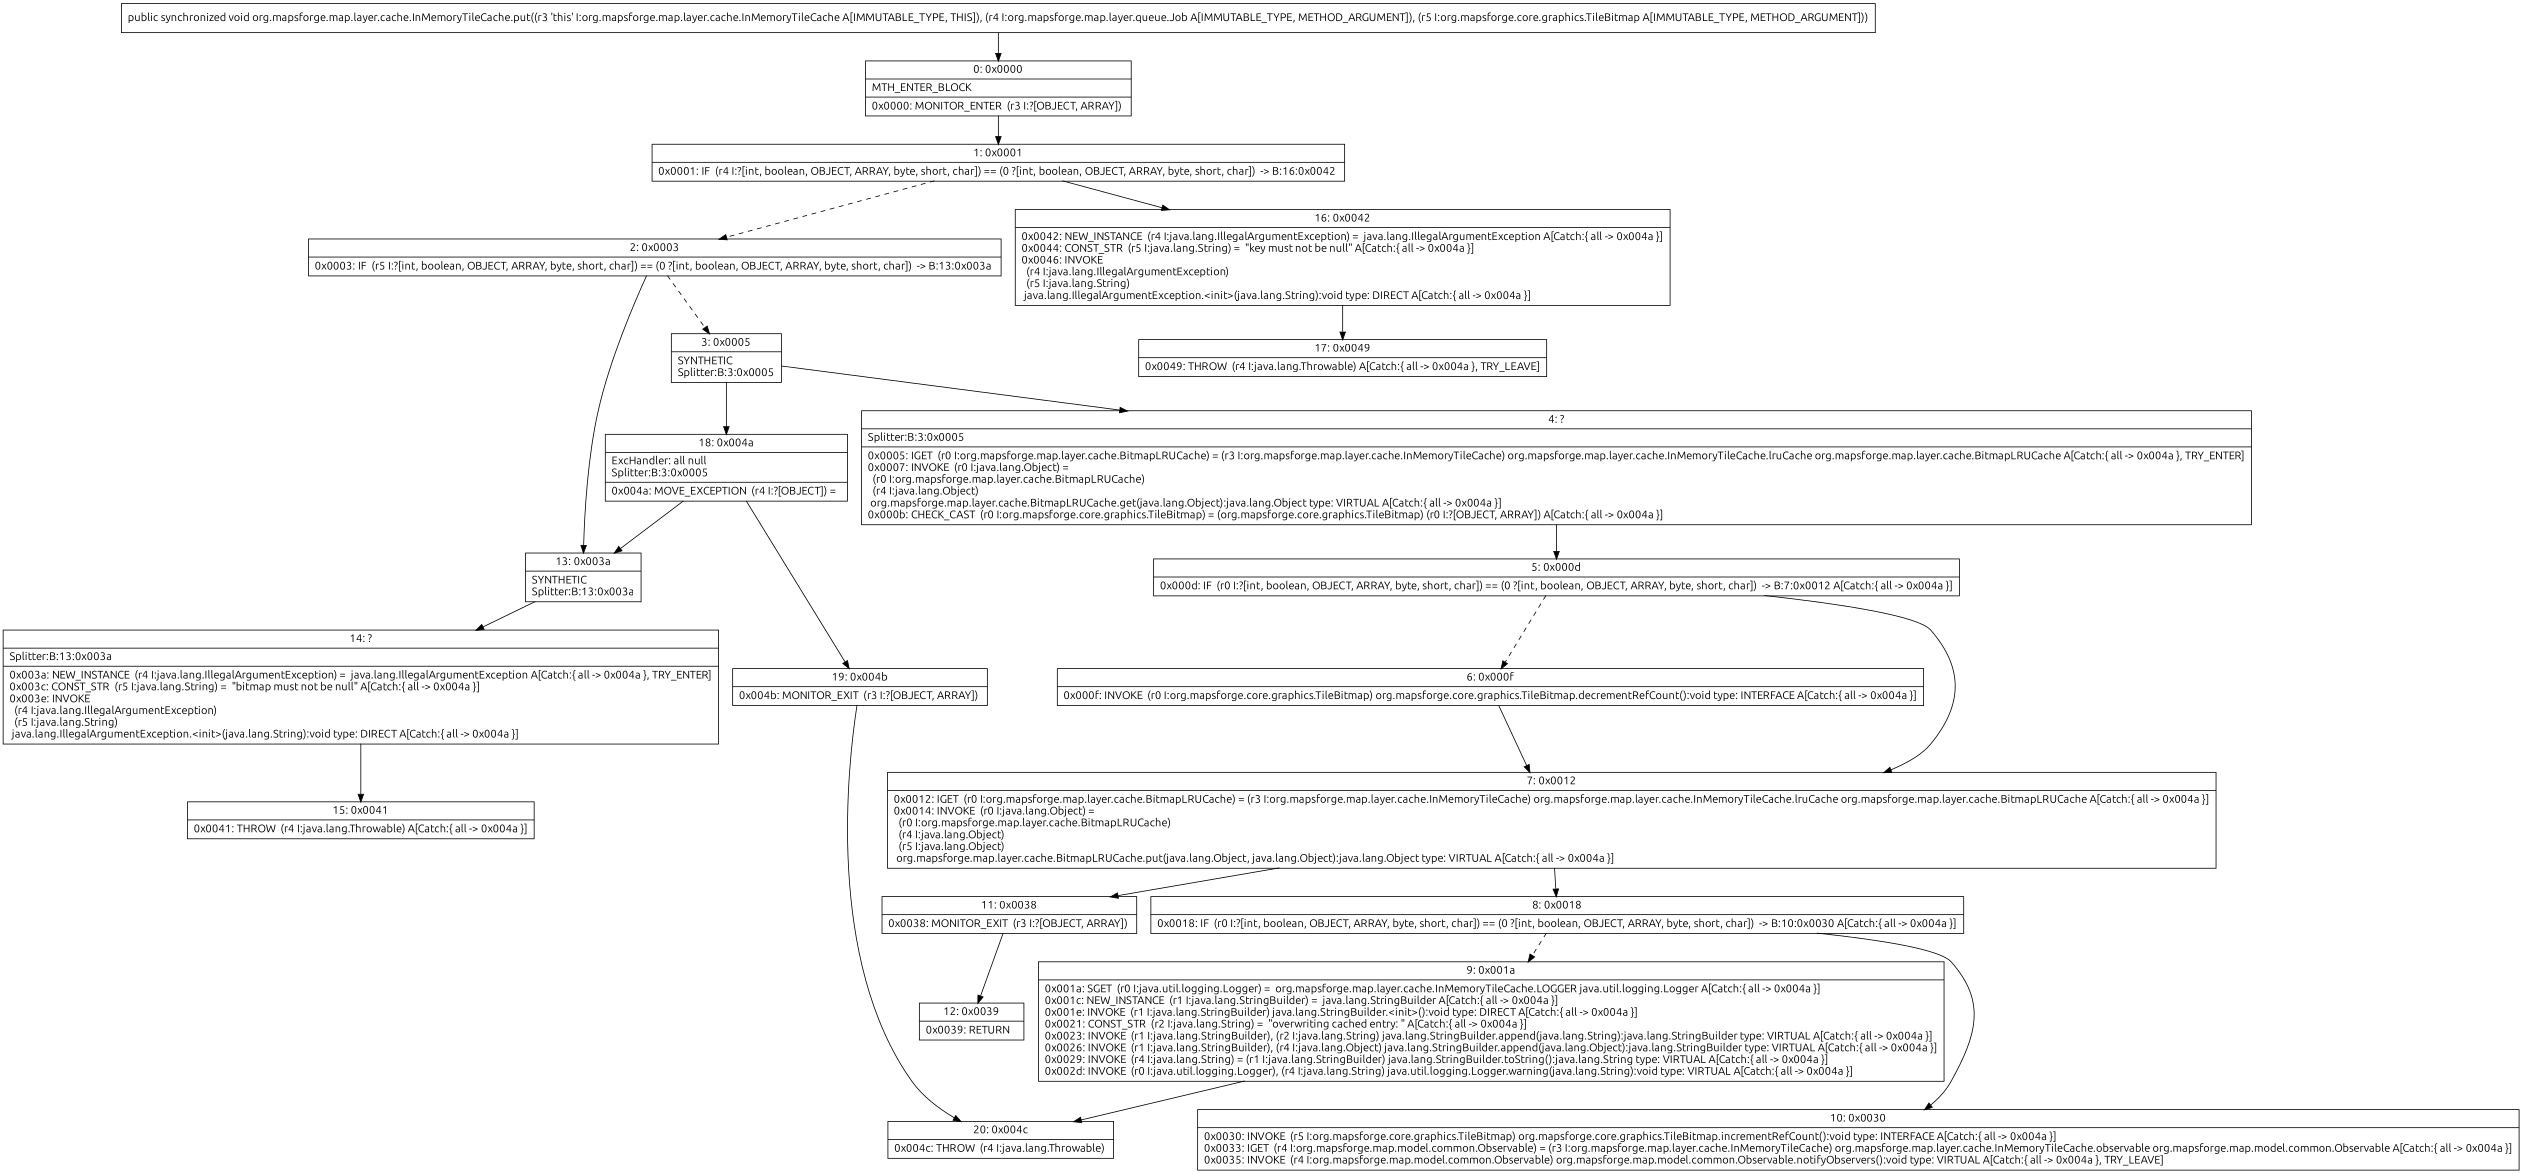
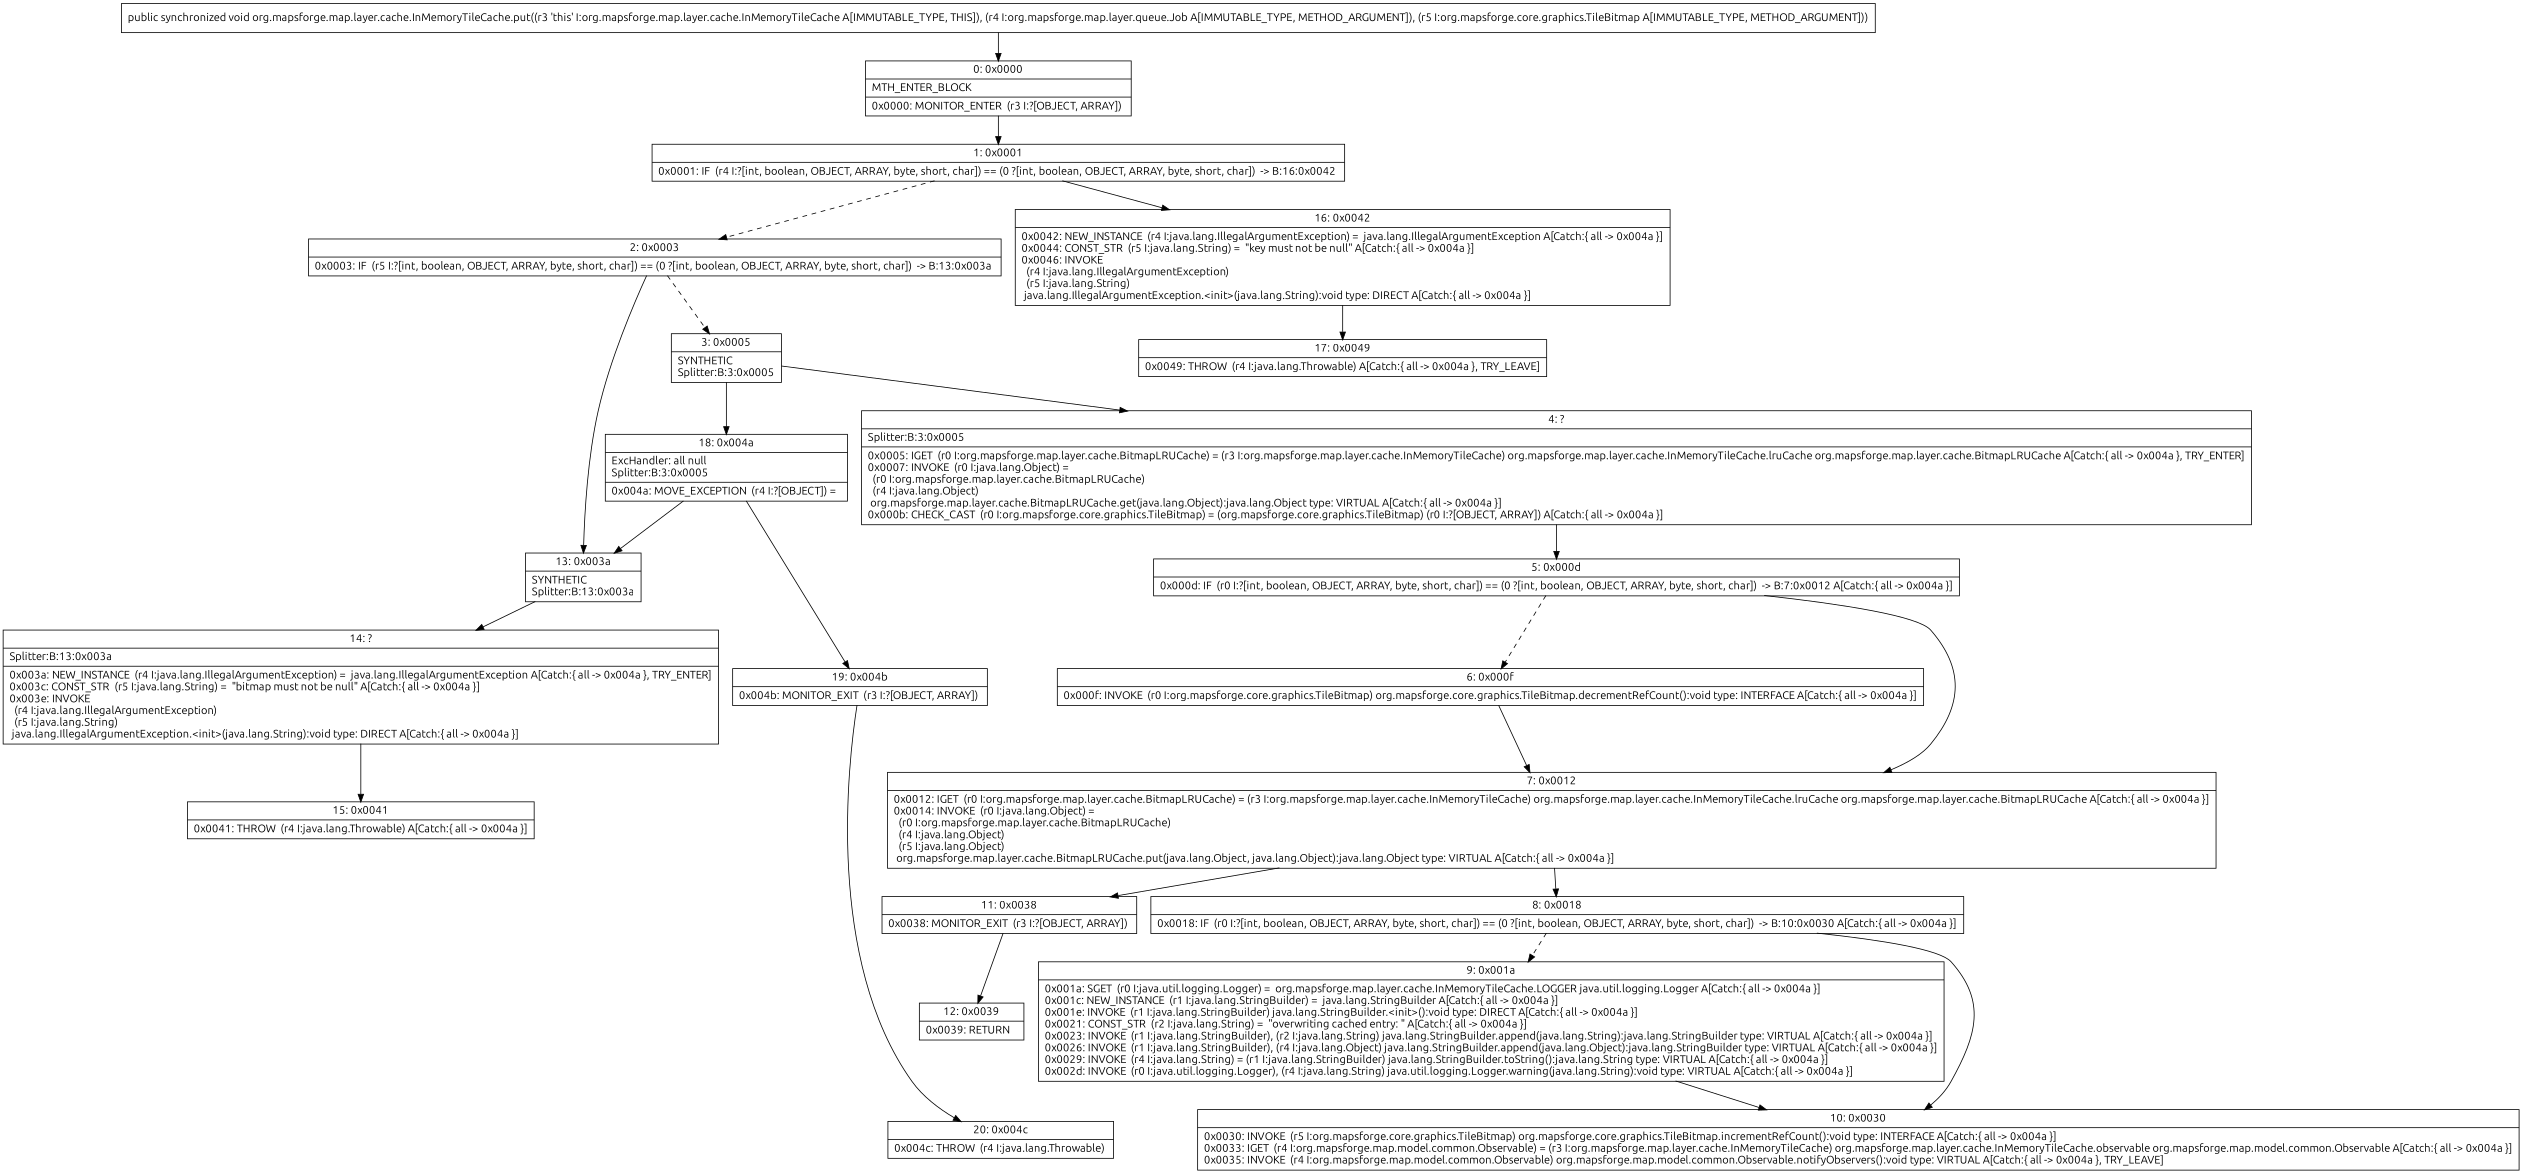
edge "9: 0x001a" -> "20: 0x004c": now "9: 0x001a" -> "10: 0x0030"
